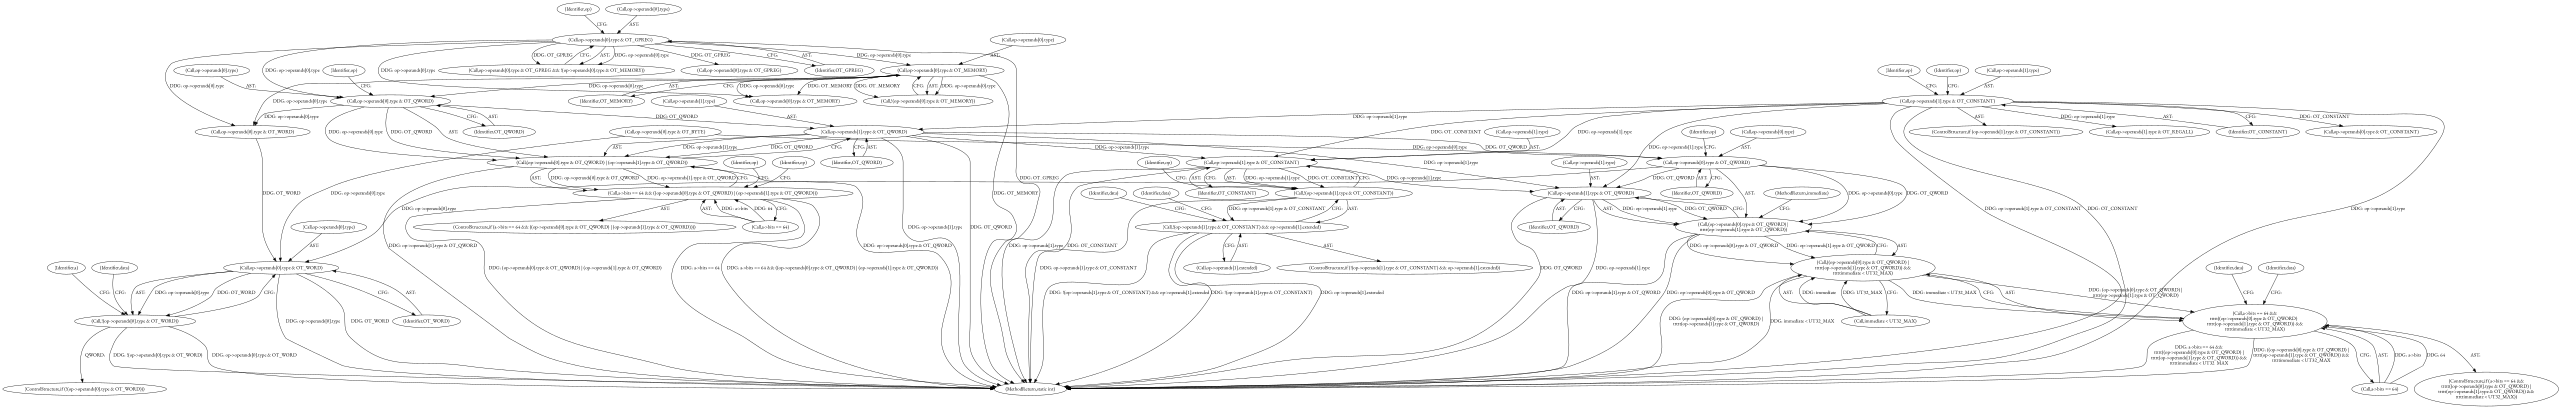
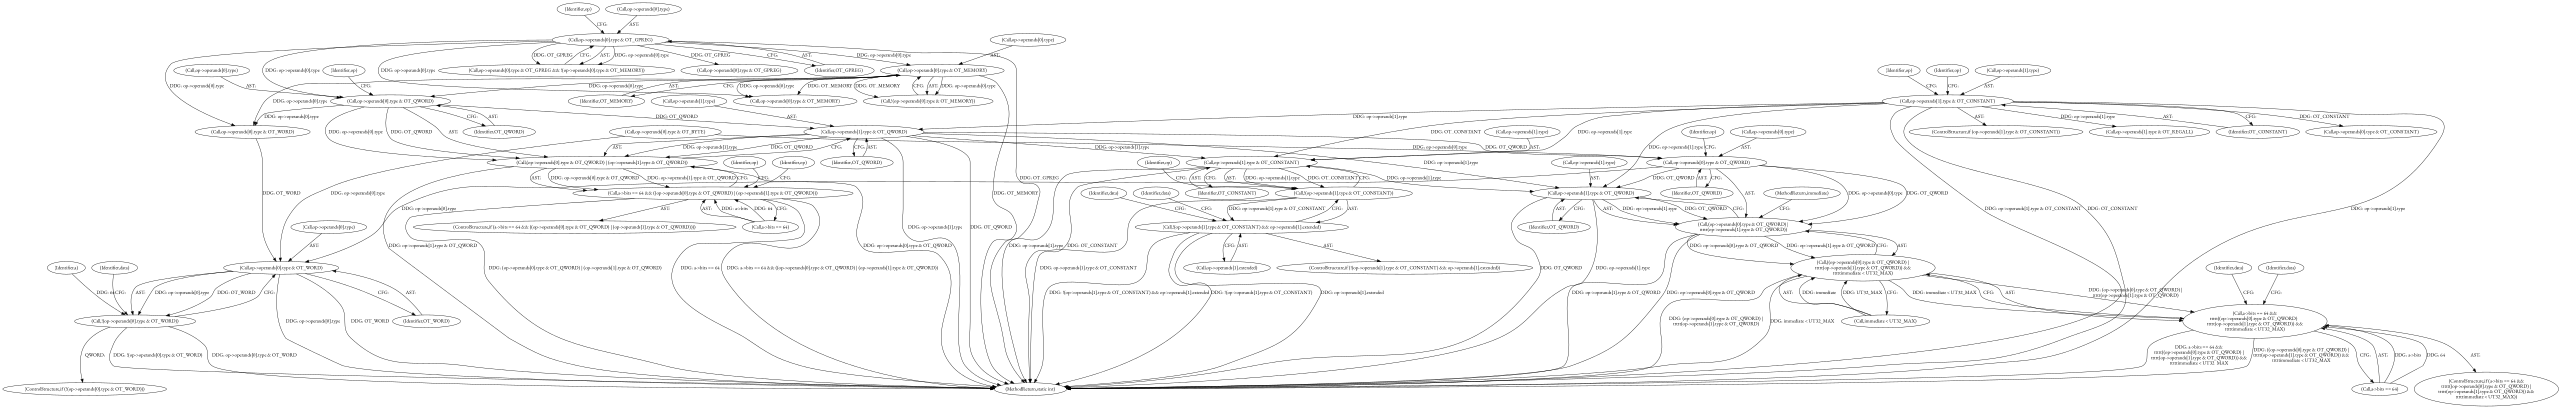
edge "(Identifier,a)" -> "(Call,!(op->operands[0].type & OT_WORD))": label "CFG: " -> "DDG: 64"
